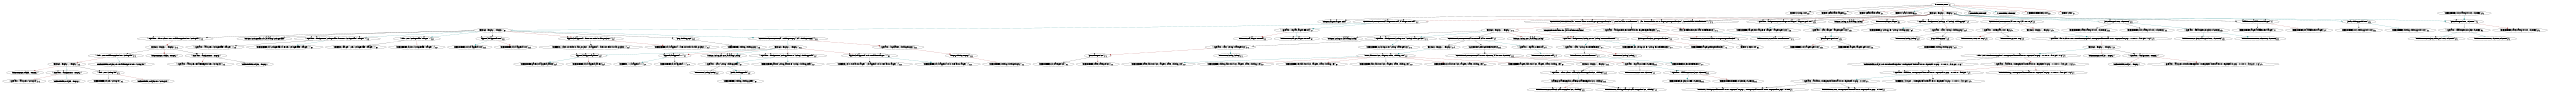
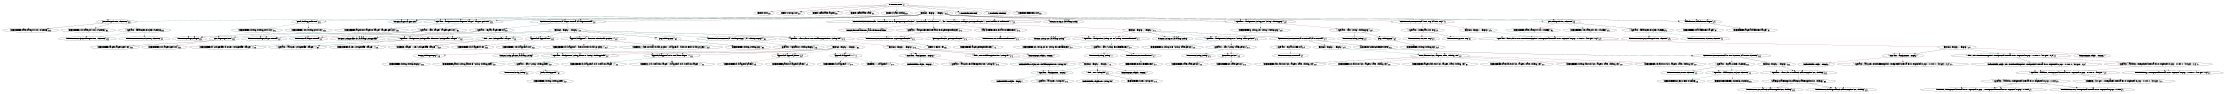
edge "(IDENTIFIER,root,state.put(root, VISITED))" -> "(put,state.put(root, VISITED))": reversed
edge "(TYPE_REF,Target,Target)" -> "(<operator>.cast,(Target) (targets.get(root)))": reversed
